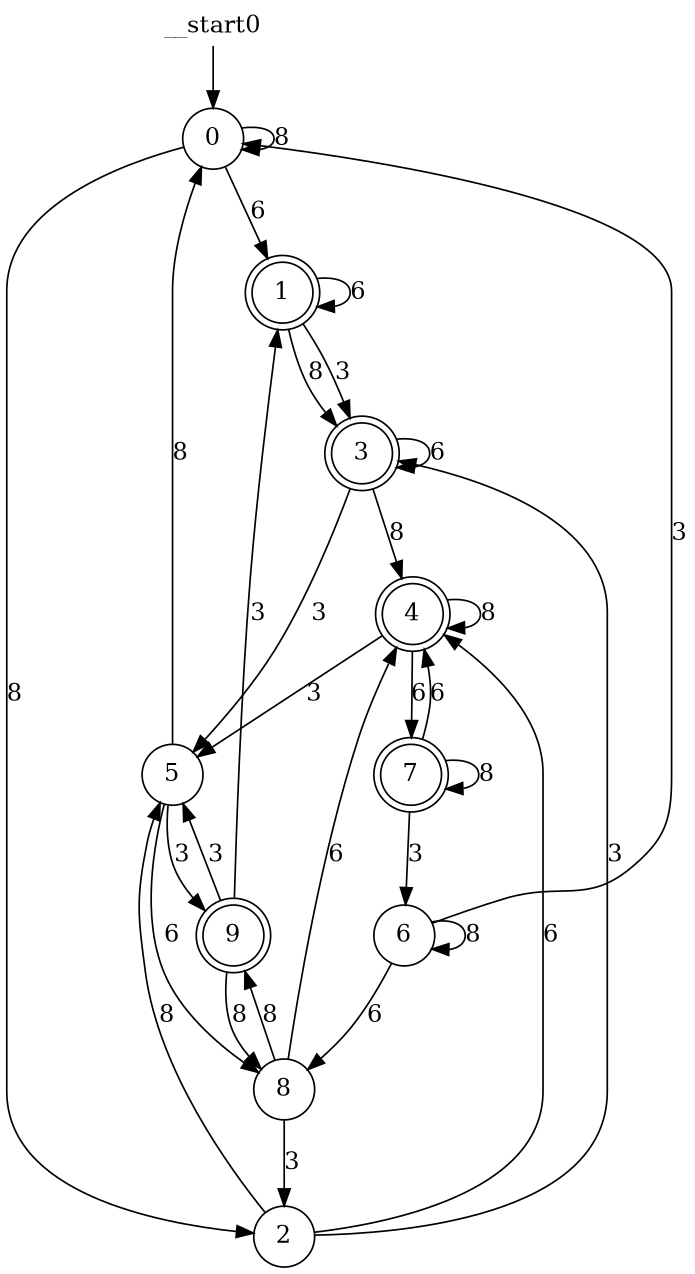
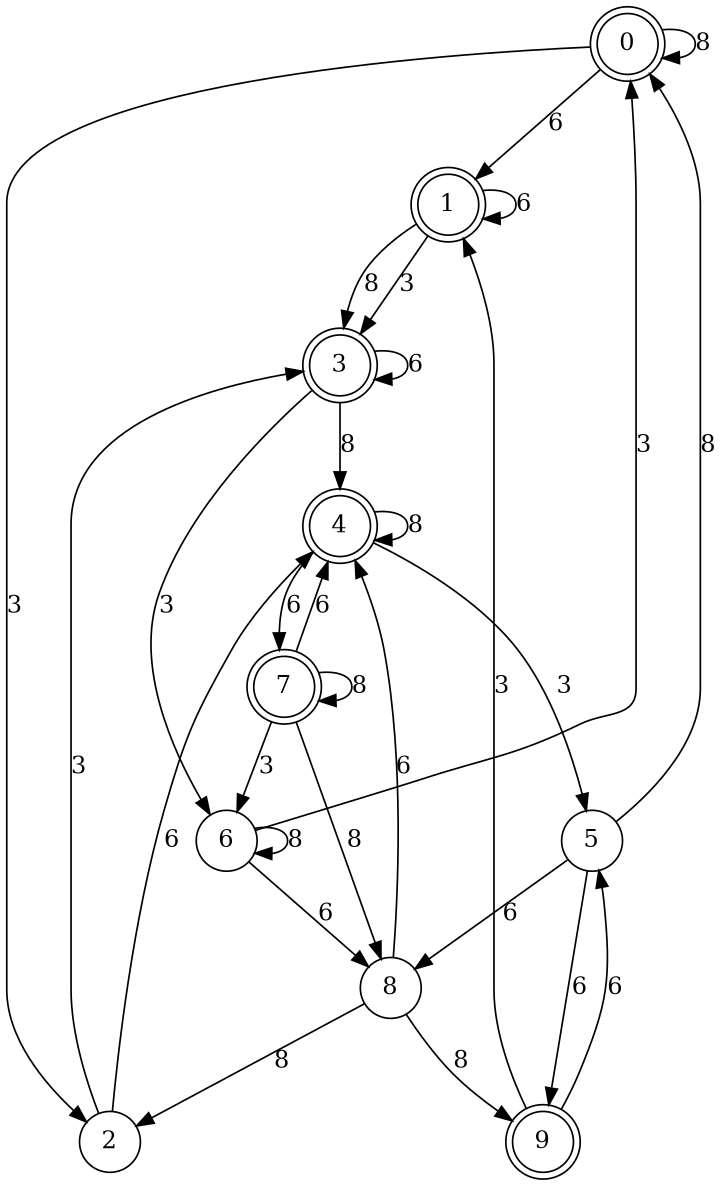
node "__start0": removed
node "0": shape circle -> doublecircle
edge "3" -> "5": now "3" -> "6"
edge "0" -> "2": label "8" -> "3"
edge "5" -> "9": label "3" -> "6"
edge "9" -> "5": label "3" -> "6"
edge "9" -> "8": now "7" -> "8"
edge "2" -> "5": removed, label "8"
edge "8" -> "2": label "3" -> "8"
